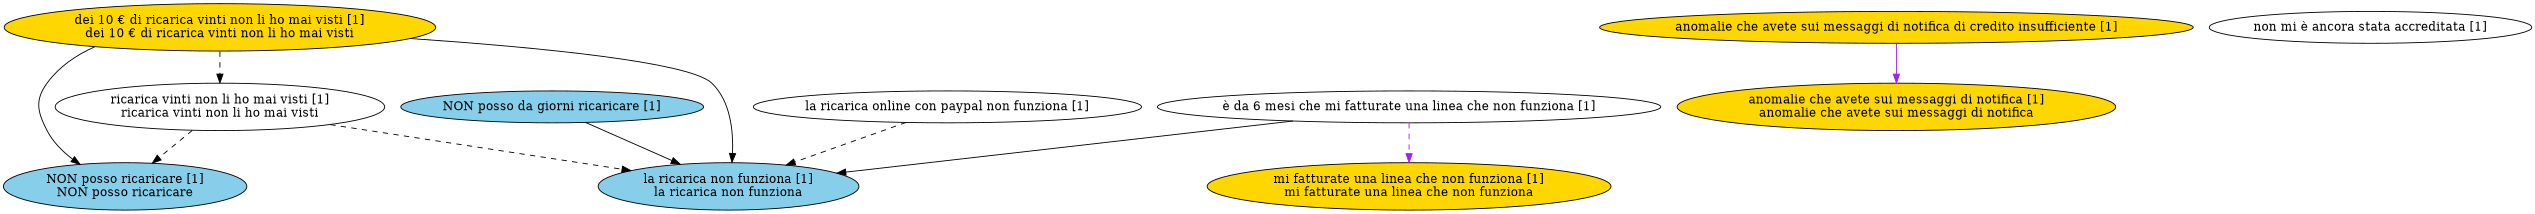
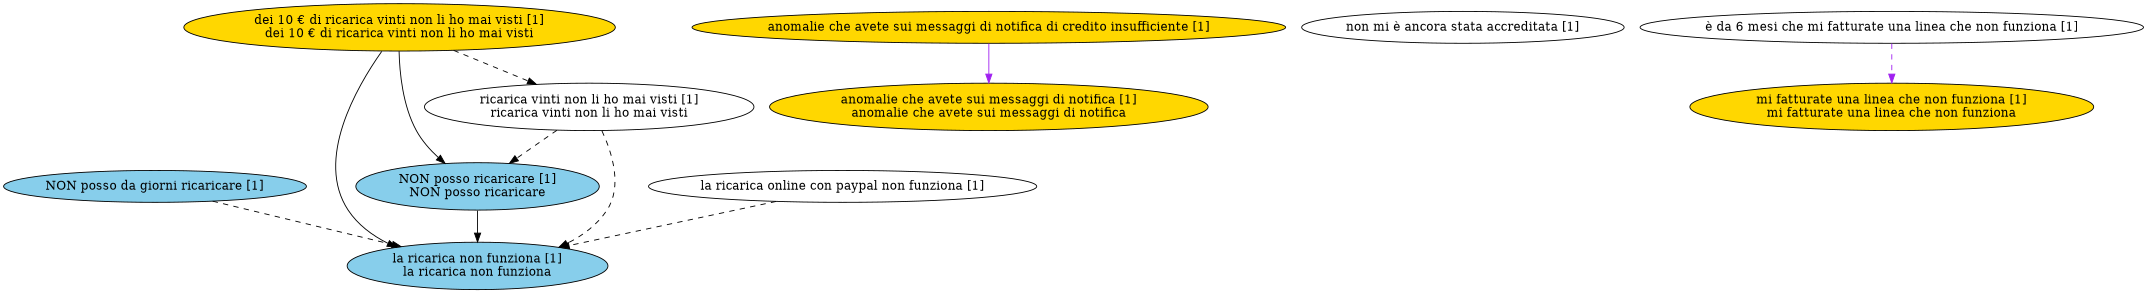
edge "NON posso da giorni ricaricare [1]" -> "la ricarica non funziona [1] la ricarica non funziona": style solid -> dashed
edge "è da 6 mesi che mi fatturate una linea che non funziona [1]" -> "la ricarica non funziona [1] la ricarica non funziona": now "NON posso ricaricare [1] NON posso ricaricare" -> "la ricarica non funziona [1] la ricarica non funziona"
